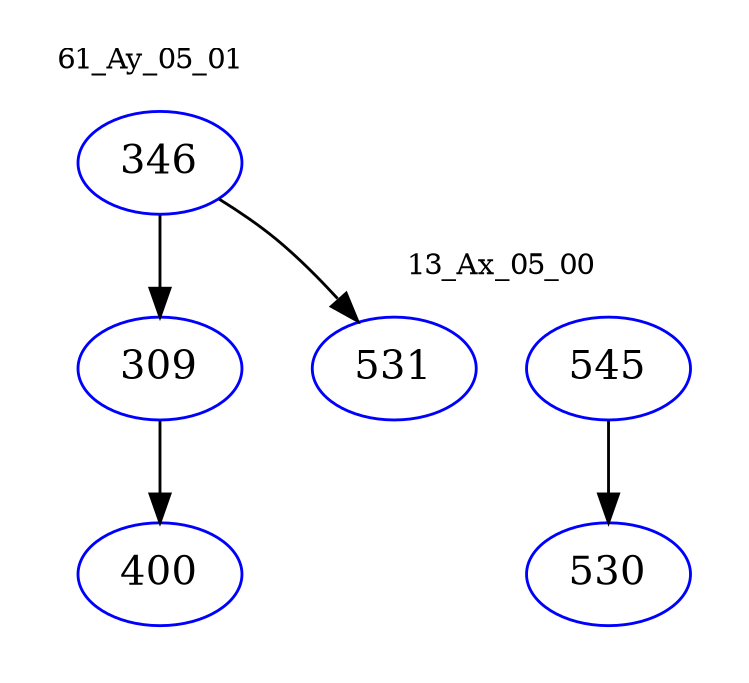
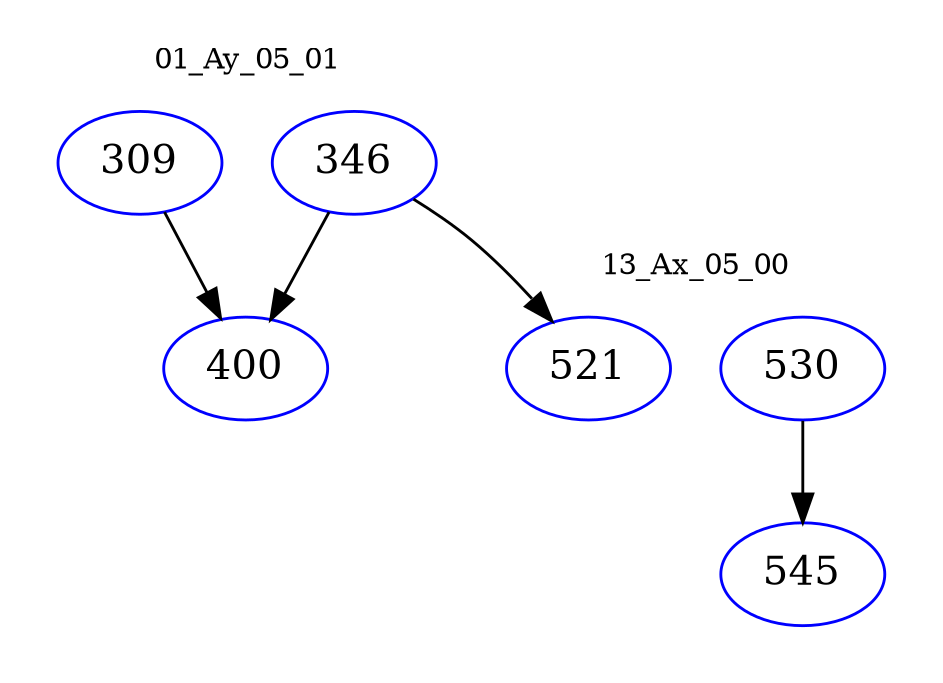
cluster "61_Ay_05_01": label "61_Ay_05_01" -> "01_Ay_05_01"
edge "346" -> "309": now "346" -> "400"
node "531": label "531" -> "521"
edge "545" -> "530": reversed
